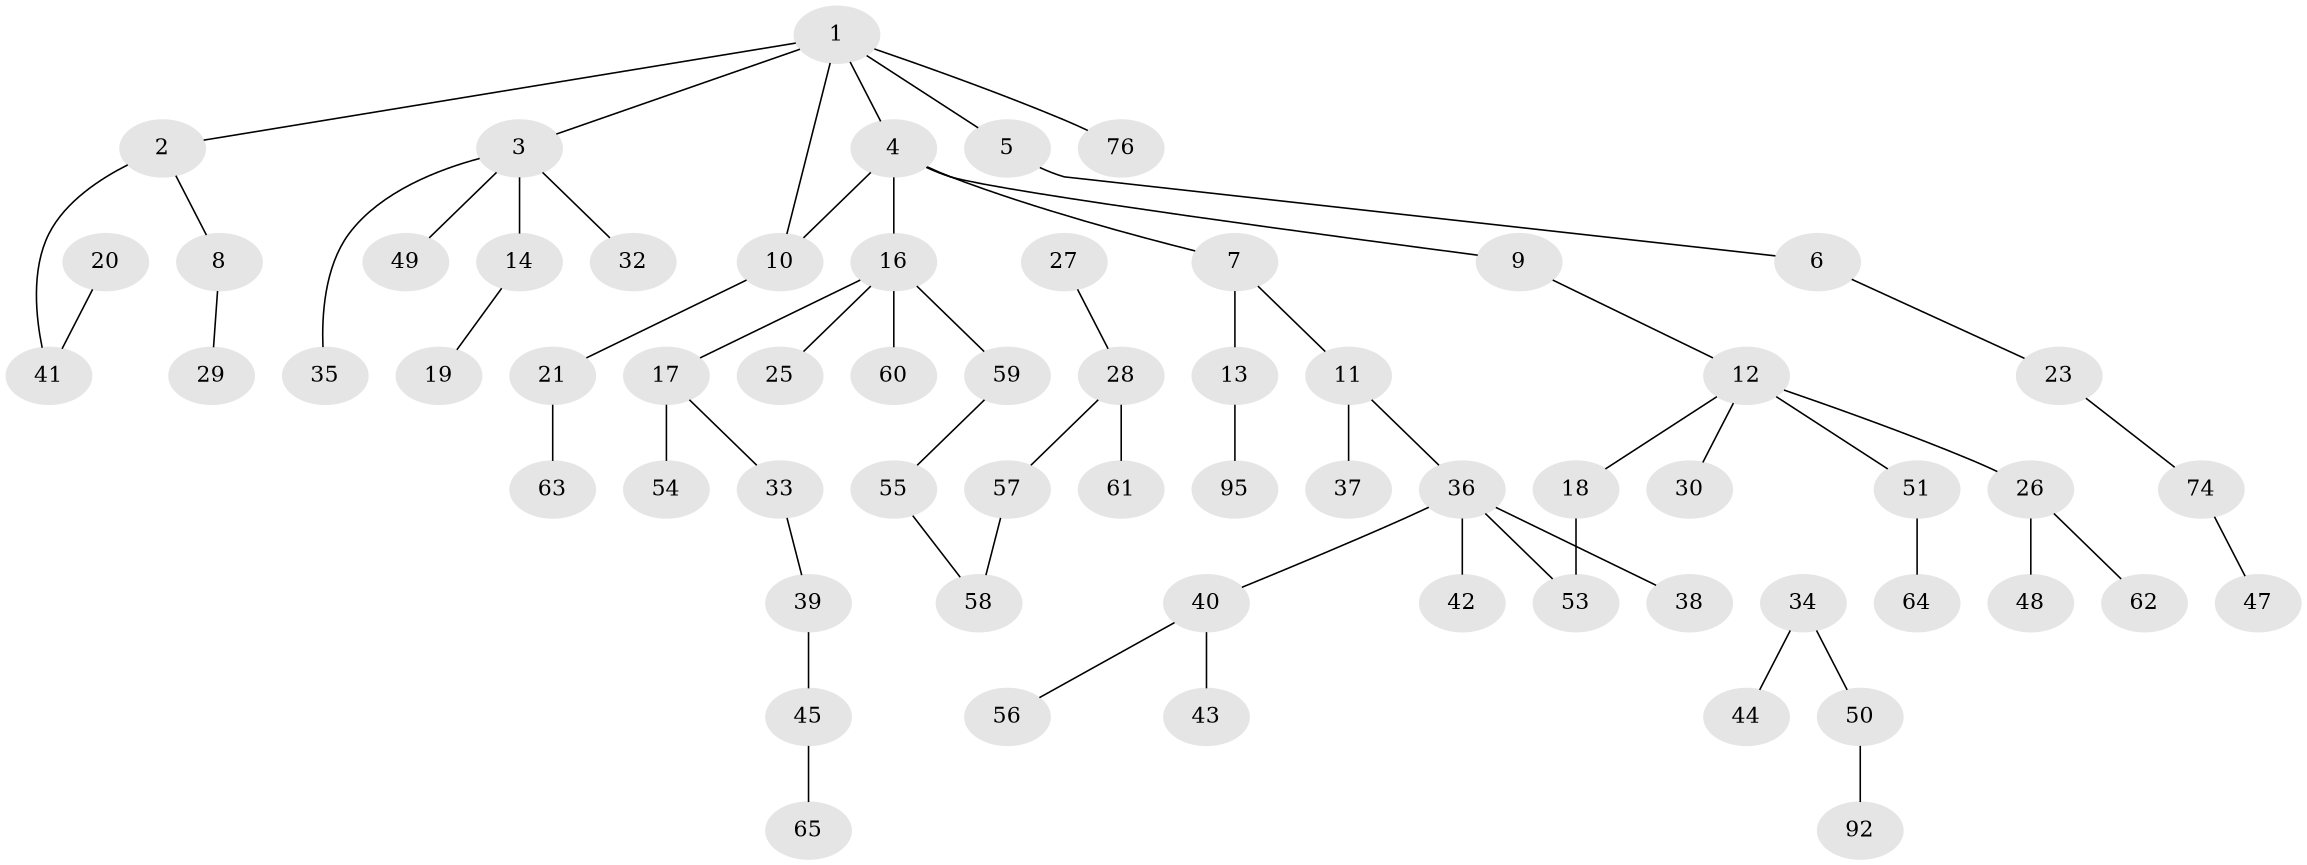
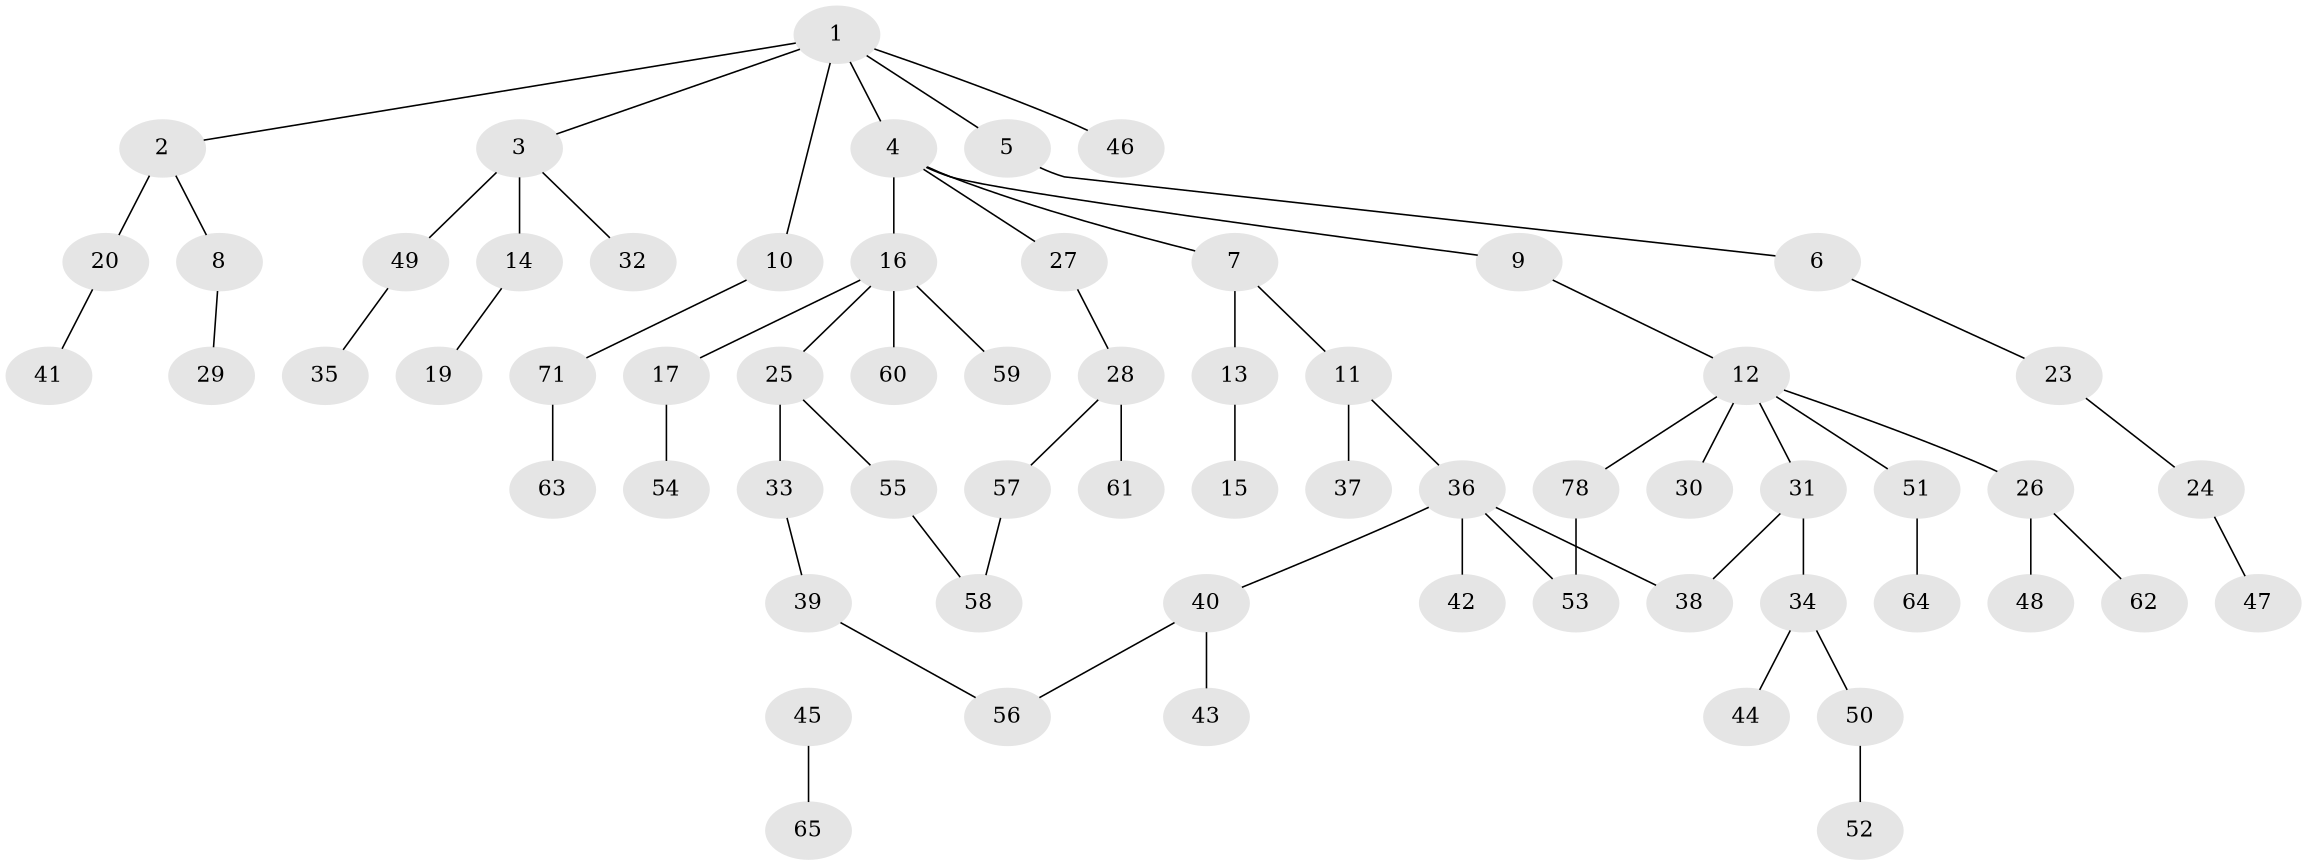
node "76": label "76" -> "46"
edge "4" -- "10": now "4" -- "27"
edge "3" -- "35": now "49" -- "35"
edge "2" -- "41": now "2" -- "20"
node "21": label "21" -> "71"
edge "17" -- "33": now "25" -- "33"
edge "59" -- "55": now "25" -- "55"
node "95": label "95" -> "15"
node "18": label "18" -> "78"
node "31": added
node "74": label "74" -> "24"
edge "39" -- "45": now "39" -- "56"
node "92": label "92" -> "52"
